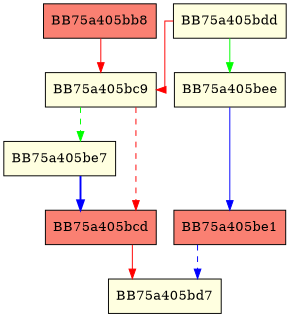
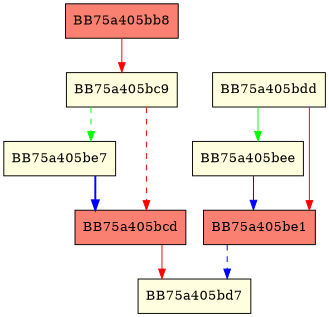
edge "BB75a405bdd" -> "BB75a405bc9": now "BB75a405bdd" -> "BB75a405be1"
